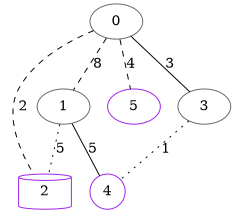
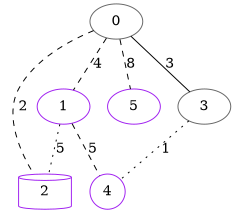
edge "0" -- "1": label "8" -> "4"
edge "0" -- "5": label "4" -> "8"
node "1": color gray40 -> purple
edge "1" -- "4": style solid -> dashed
